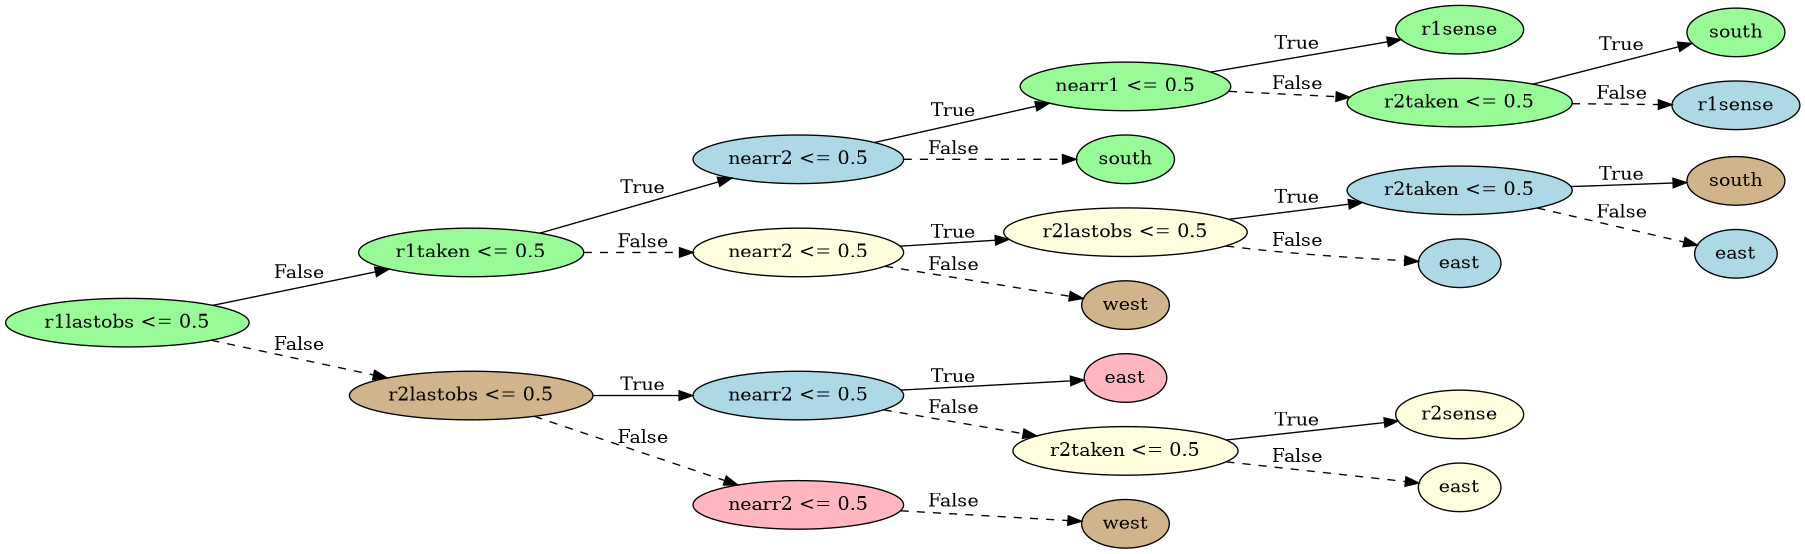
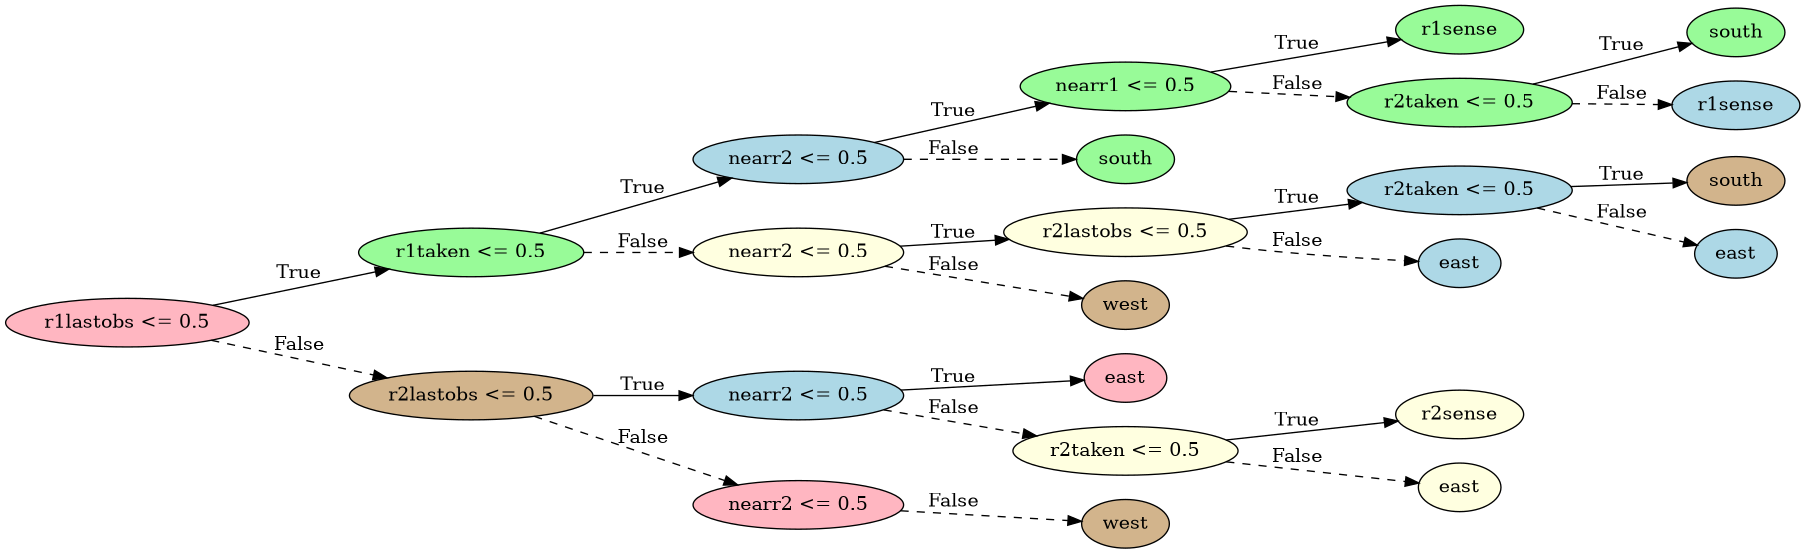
edge "r1lastobs <= 0.5" -> "r1taken <= 0.5": label "False" -> "True"
node "r1lastobs <= 0.5": fillcolor palegreen -> lightpink
